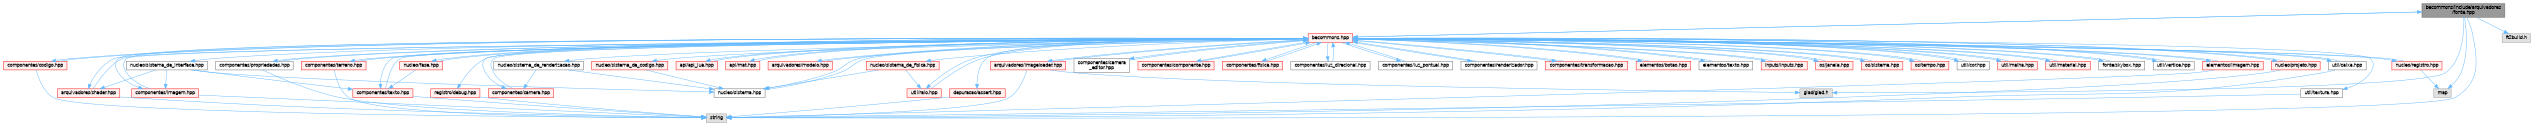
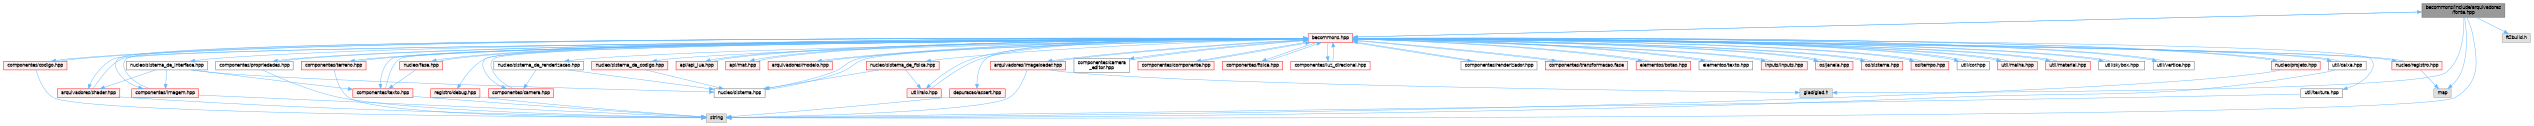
node "componentes/luz_direcional.hpp": color grey40 -> red
node "componentes/luz_pontual.hpp": removed
node "componentes/transformacao.hpp": label "componentes/transformacao.hpp" -> "componentes/transformacao.fase"
node "fonte/skybox.hpp": label "fonte/skybox.hpp" -> "util/skybox.hpp"
node "elementos/imagem.hpp": removed
